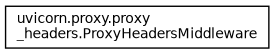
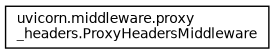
node "uvicorn.proxy.proxy _headers.ProxyHeadersMiddleware": label "uvicorn.proxy.proxy _headers.ProxyHeadersMiddleware" -> "uvicorn.middleware.proxy _headers.ProxyHeadersMiddleware"
